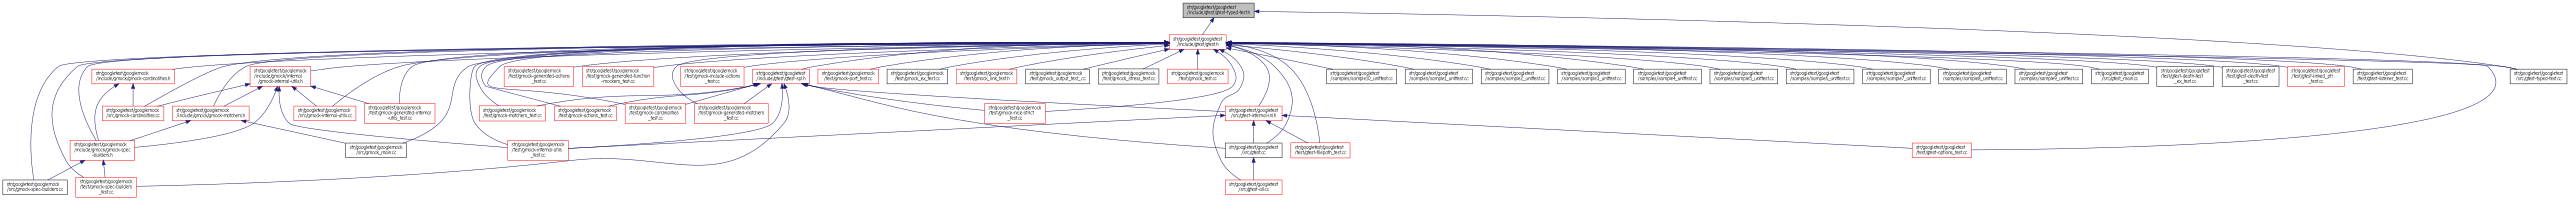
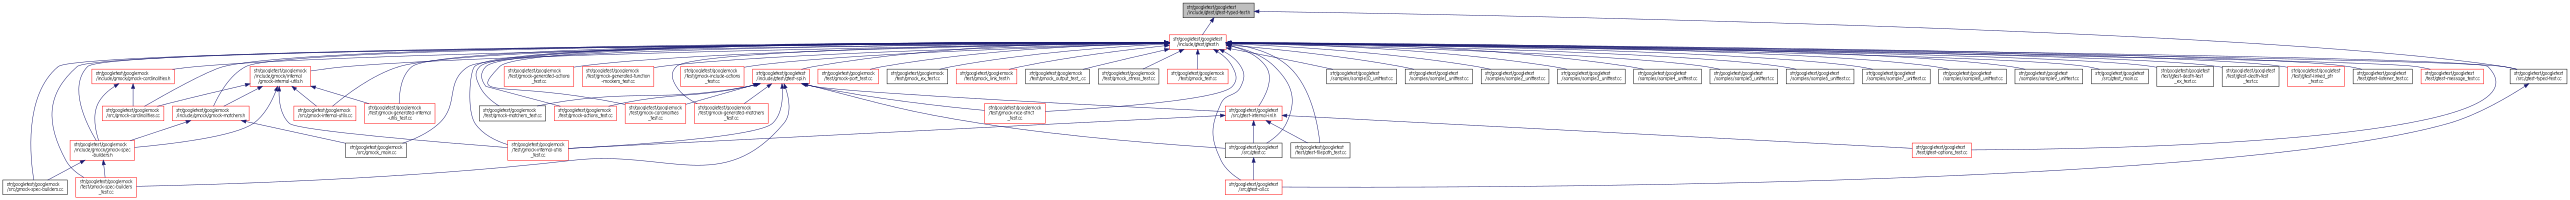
node "ptr/googletest/googlemock /test/gmock_stress_test.cc": label "ptr/googletest/googlemock /test/gmock_stress_test.cc" -> "str/googletest/googlemock /test/gmock_stress_test.cc"
node "str/googletest/googletest /test/gtest-message_test.cc": added
node "str/googletest/googlemock /test/gmock-matchers_test.cc": color red -> black
node "str/googletest/googletest /test/gtest-filepath_test.cc": color red -> black
edge "str/googletest/googletest /src/gtest-all.cc" -> "str/googletest/googletest /src/gtest-typed-test.cc": added
